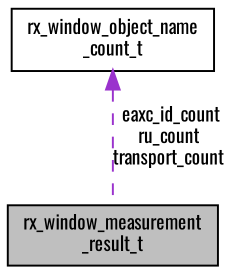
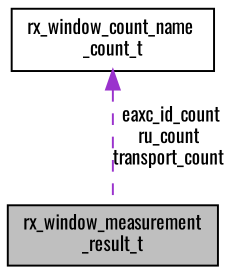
node "rx_window_object_name _count_t": label "rx_window_object_name _count_t" -> "rx_window_count_name _count_t"
